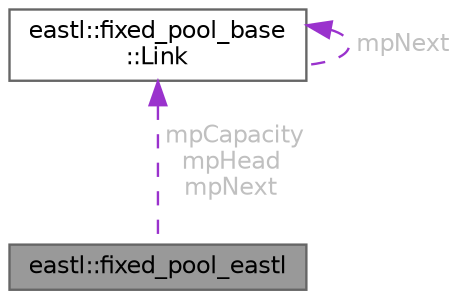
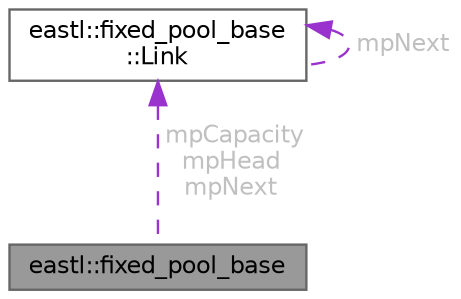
node "eastl::fixed_pool_eastl": label "eastl::fixed_pool_eastl" -> "eastl::fixed_pool_base"
